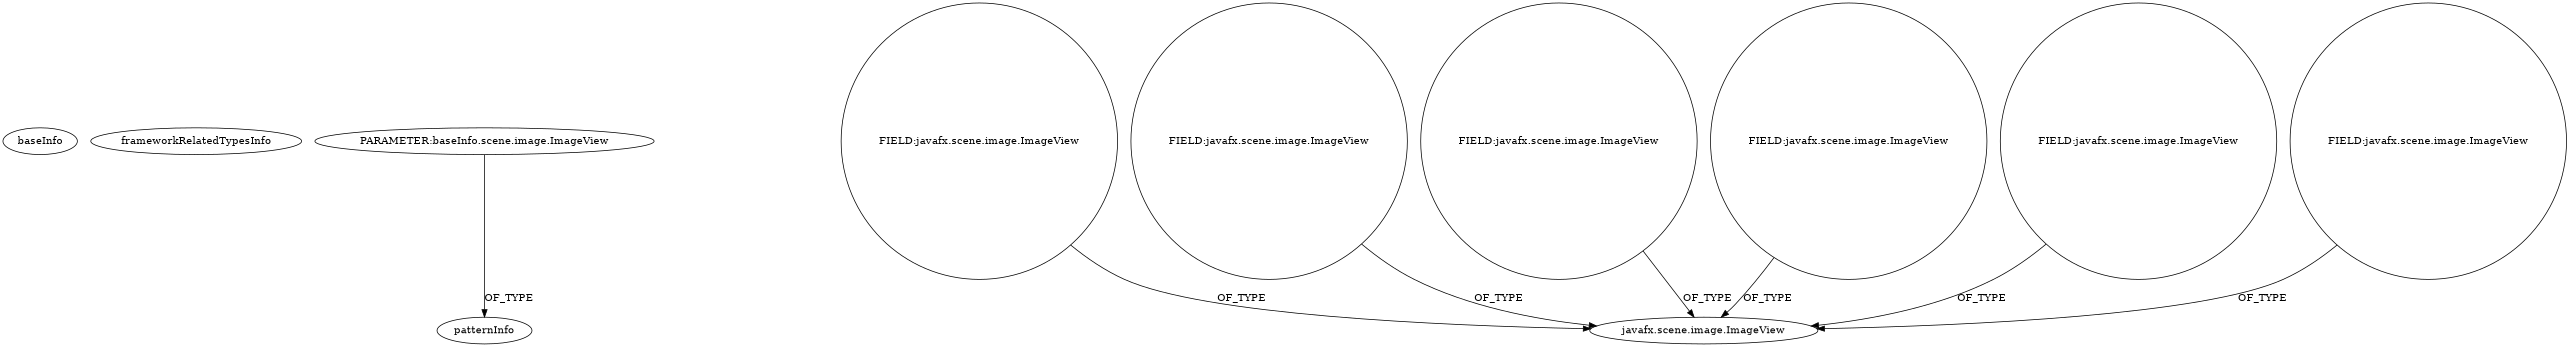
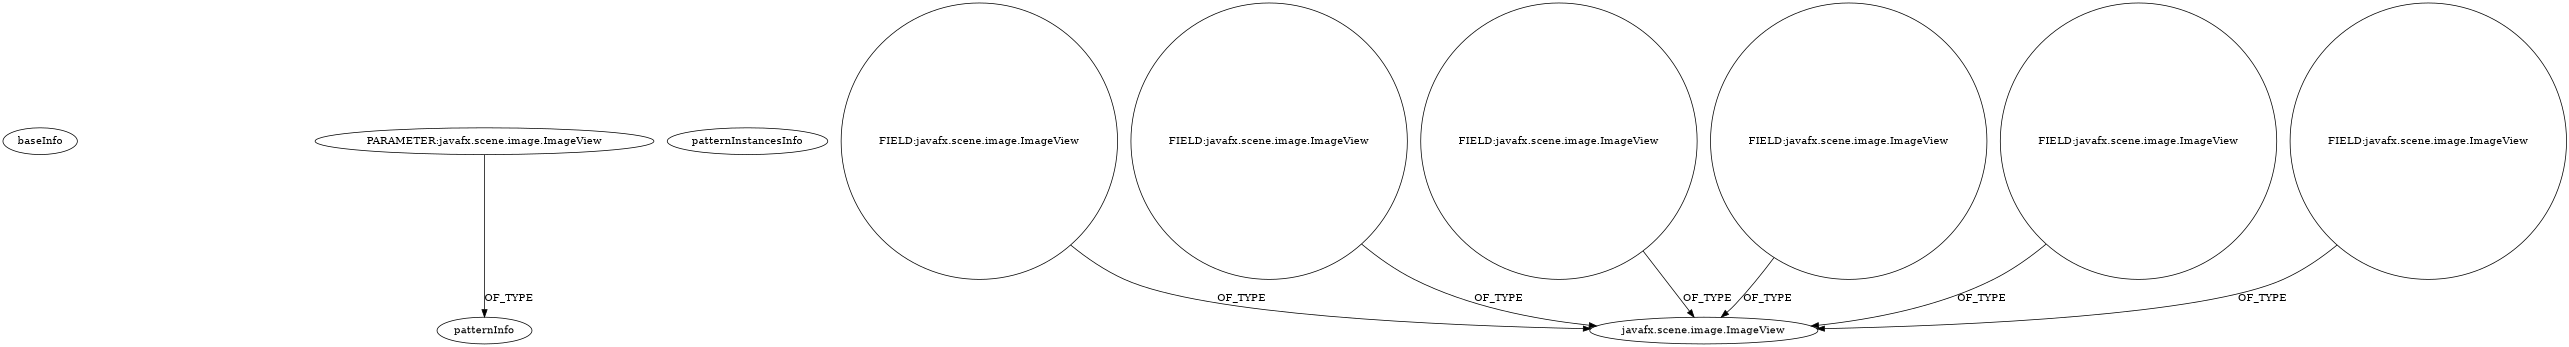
node "frameworkRelatedTypesInfo": removed
node "PARAMETER:baseInfo.scene.image.ImageView": label "PARAMETER:baseInfo.scene.image.ImageView" -> "PARAMETER:javafx.scene.image.ImageView"
node "patternInstancesInfo": added
